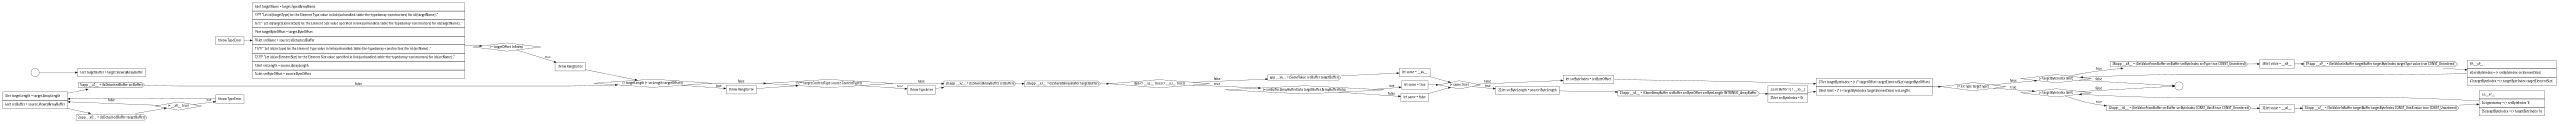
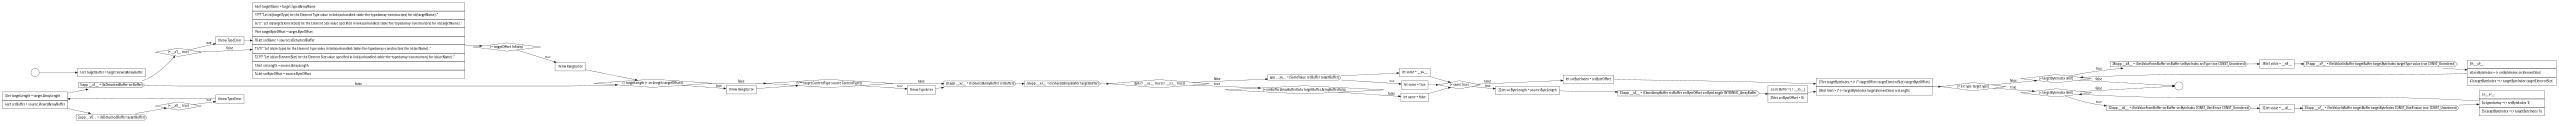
node "(= __x1__ true)": added
edge "(= srcBuffer.ArrayBufferData targetBuffer.ArrayBufferData)" -> "let same = true": now "app __x4__ = (SameValue srcBuffer targetBuffer)" -> "let same = true"
node "23:srcBuffer = [? __x5__]": text "25:let srcByteIndex = 0i" -> "25:let srcByteOffset = 0i"
edge "(= __x0__ true)" -> "3:let targetLength = target.ArrayLength": removed, label "false"
